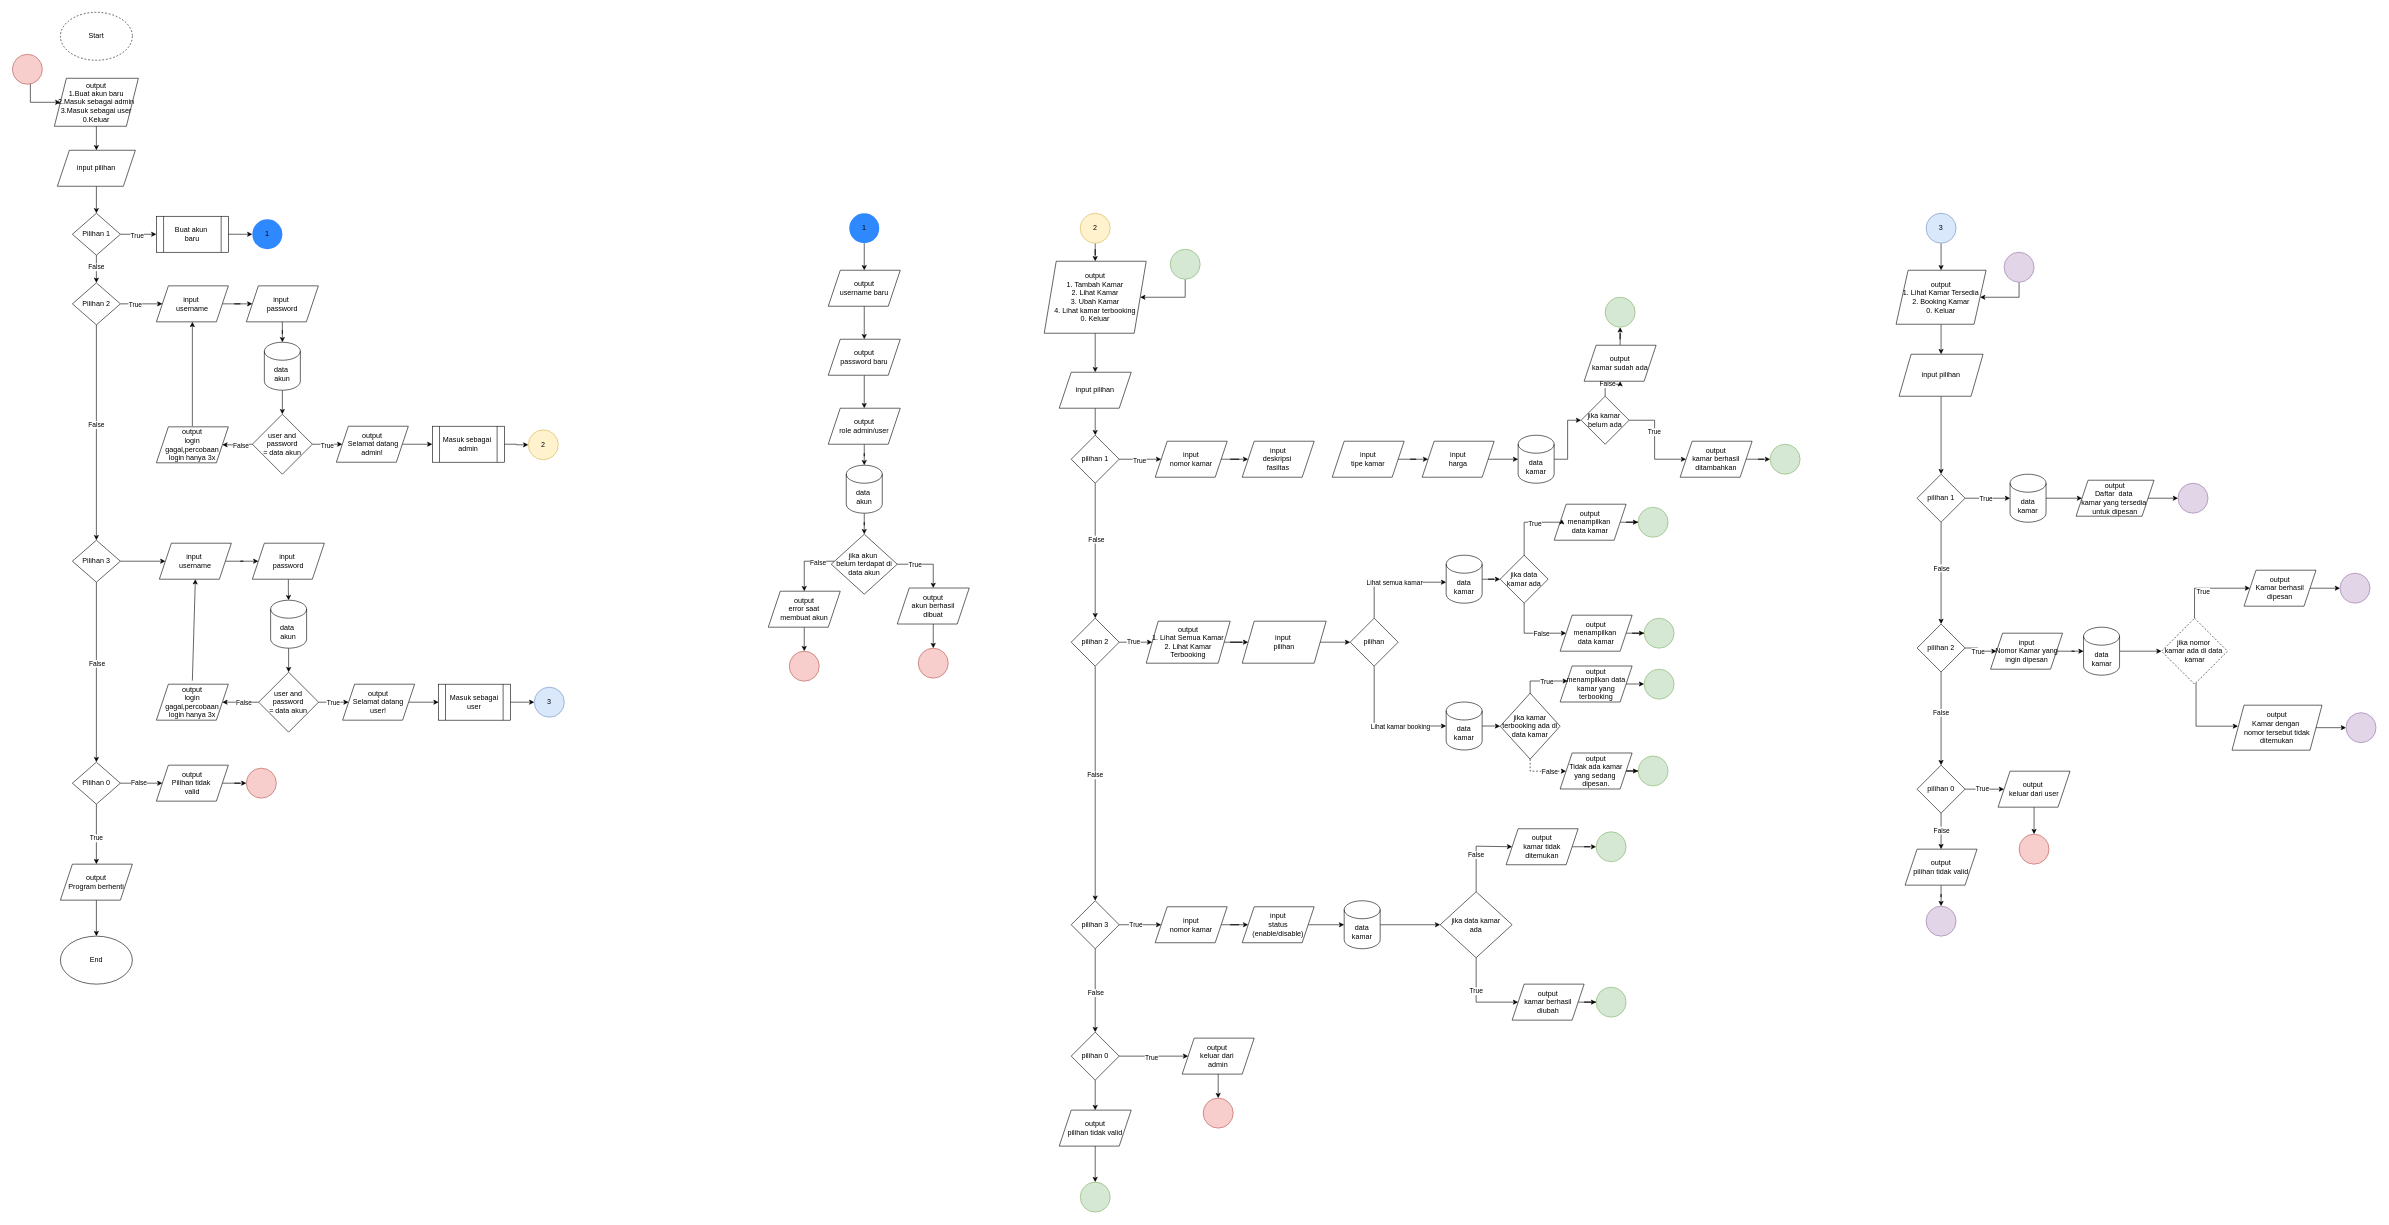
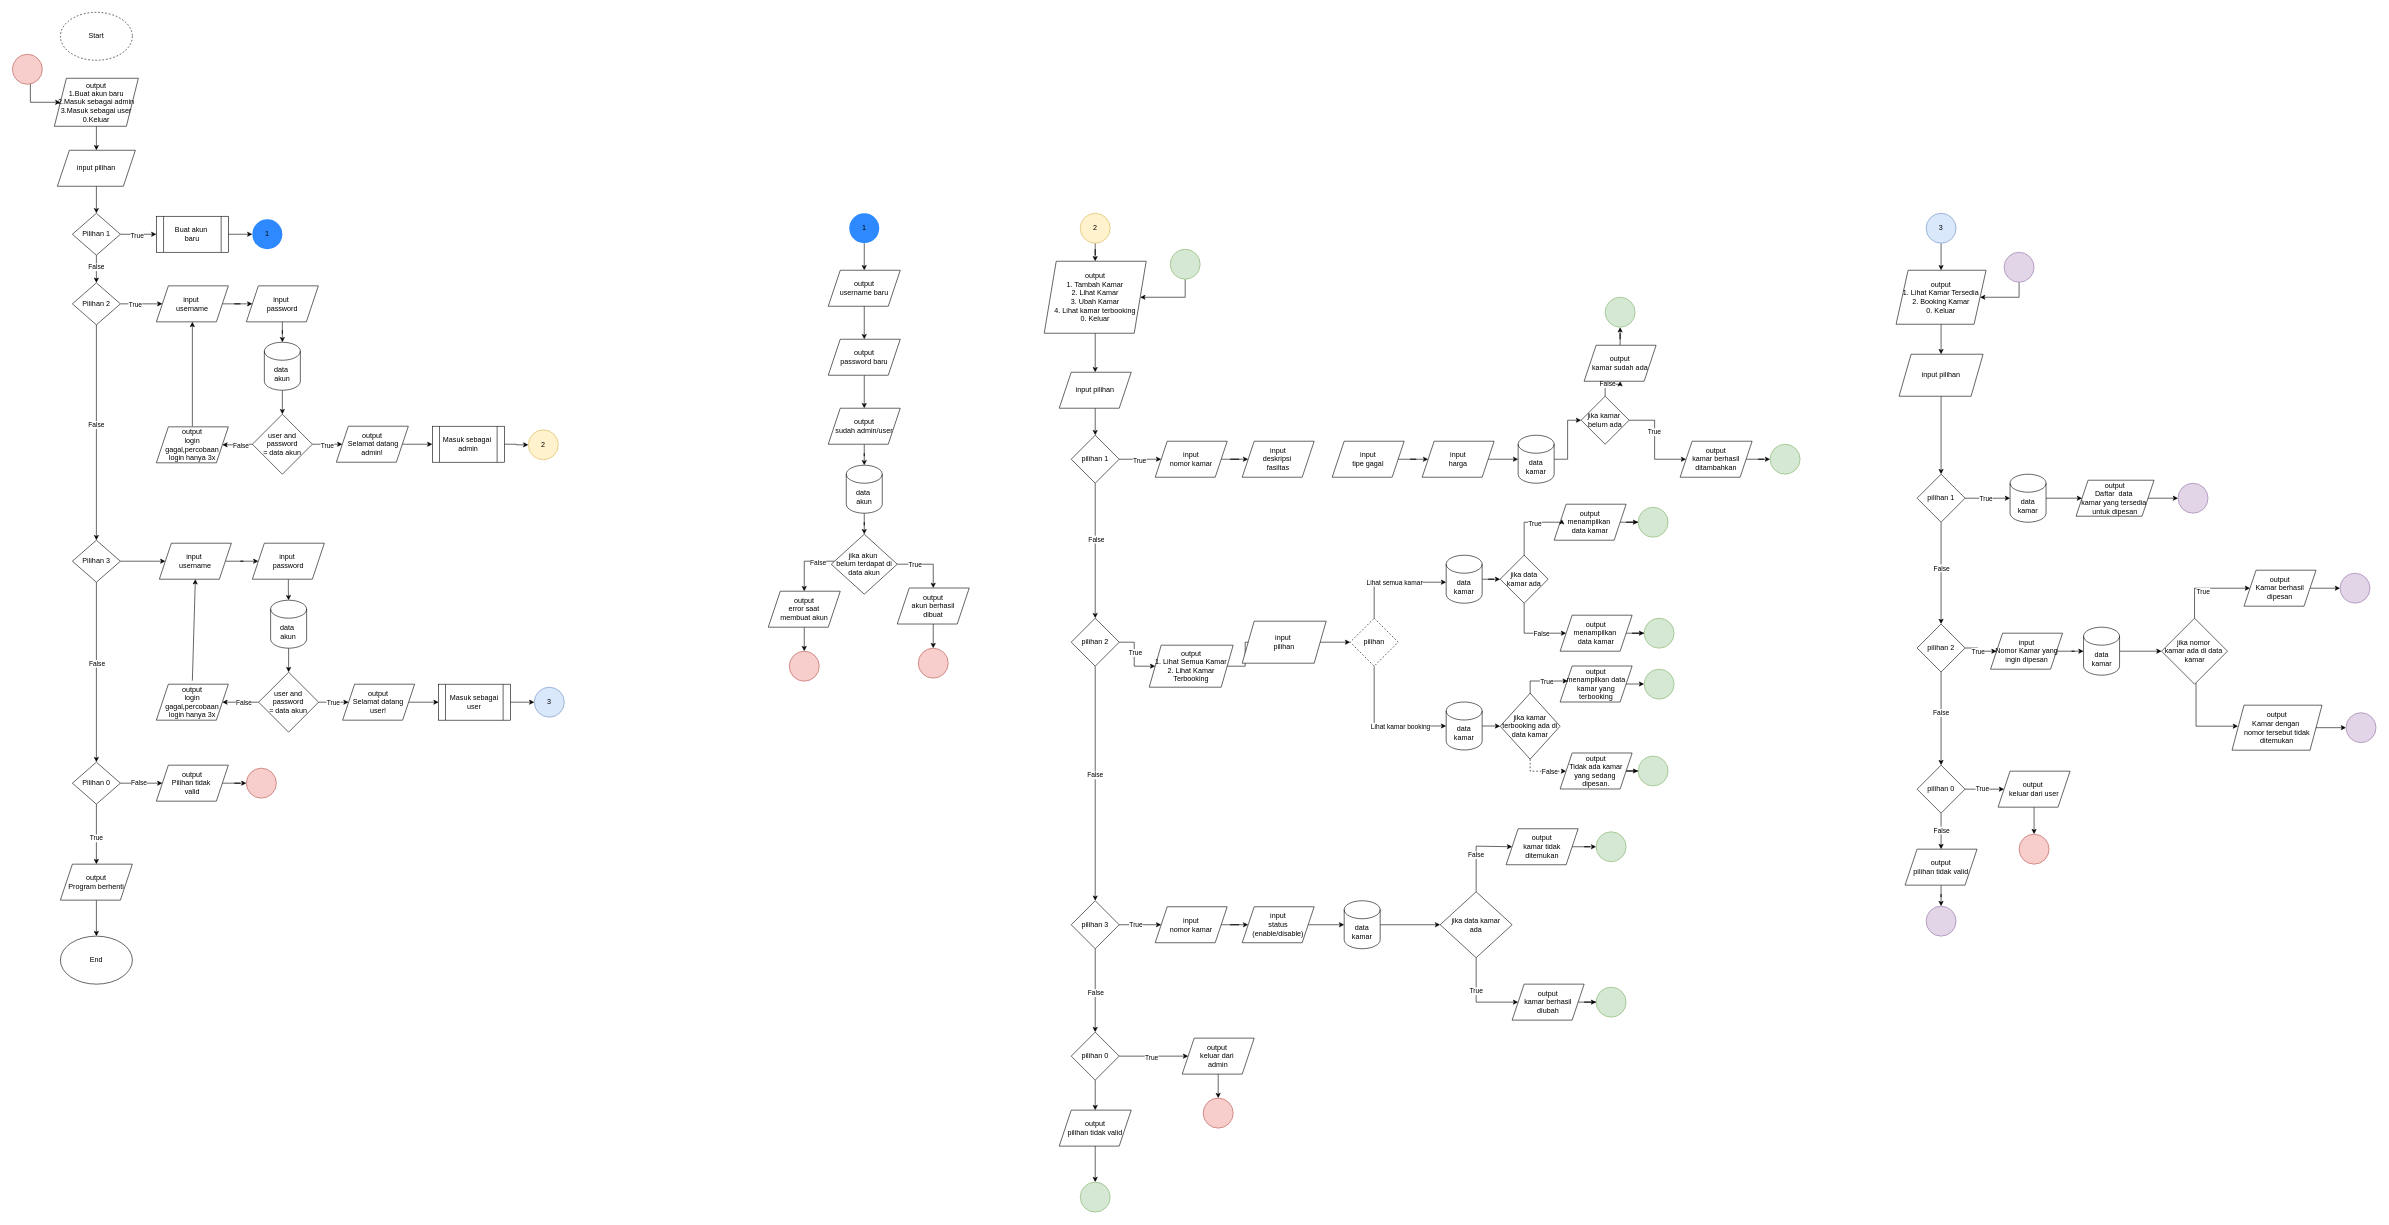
node "output role admin/user": label "output role admin/user" -> "output sudah admin/user"
node "input tipe kamar": label "input tipe kamar" -> "input tipe gagal"
node "output 1. Lihat Semua Kamar 2. Lihat Kamar Terbooking": moved (1188, 642) -> (1191, 666)
node "pilihan": style solid -> dashed
node "jika nomor kamar ada di data kamar": style dashed -> solid
